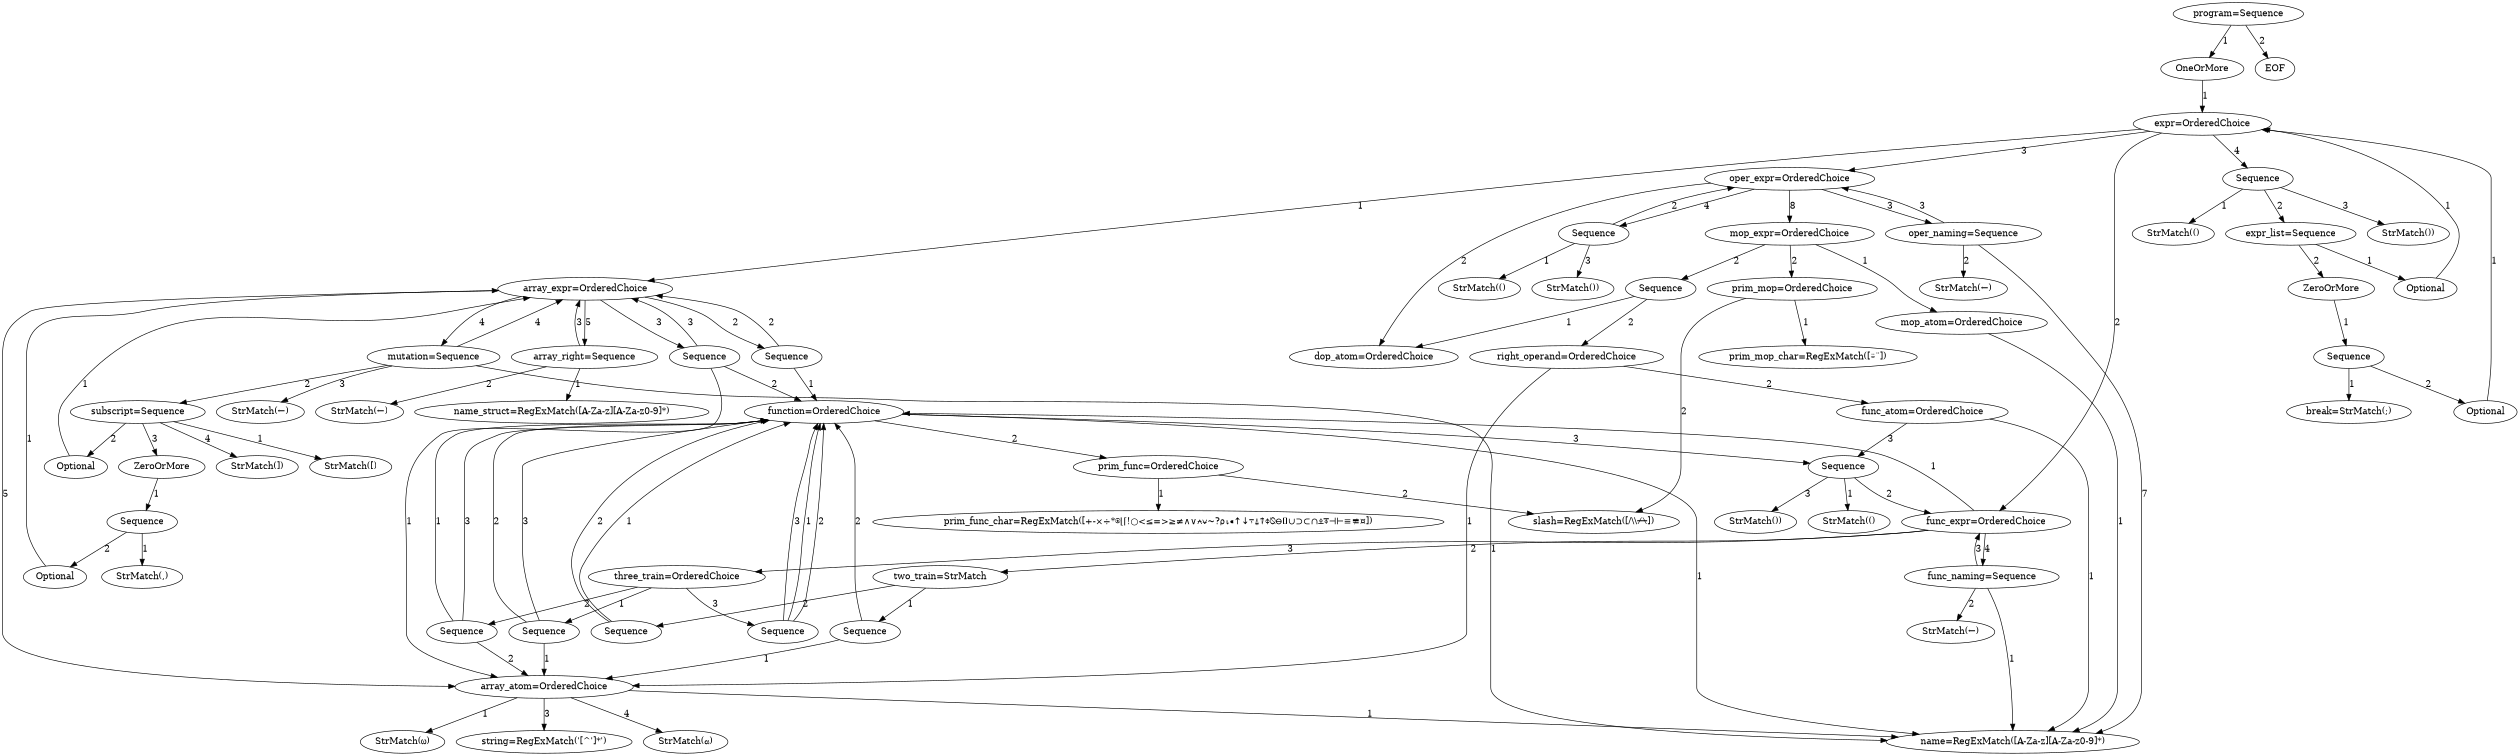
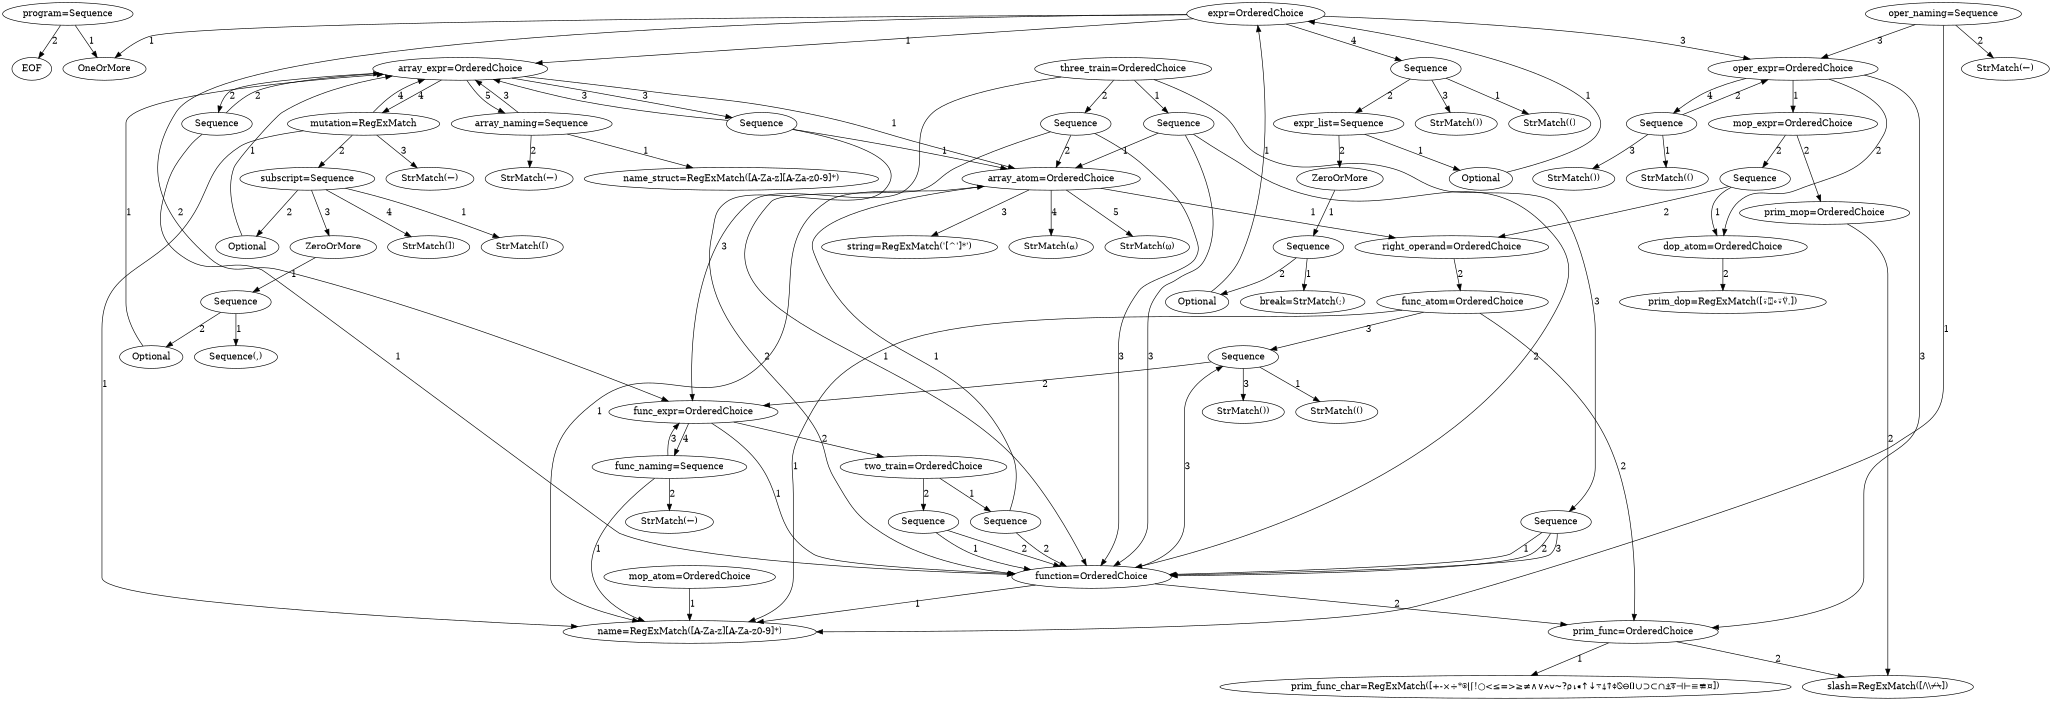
edge "OneOrMore" -> "expr=OrderedChoice": reversed
edge "oper_expr=OrderedChoice" -> "oper_naming=Sequence": now "oper_expr=OrderedChoice" -> "prim_func=OrderedChoice"
edge "oper_expr=OrderedChoice" -> "mop_expr=OrderedChoice": label "8" -> "1"
edge "mop_expr=OrderedChoice" -> "mop_atom=OrderedChoice": removed, label "1"
node "prim_dop=RegExMatch([⍤⍠∘⍣⍢.])": added
node "mutation=Sequence": label "mutation=Sequence" -> "mutation=RegExMatch"
node "array_right=Sequence": label "array_right=Sequence" -> "array_naming=Sequence"
node "prim_mop_char=RegExMatch([⍨¨])": removed
edge "func_atom=OrderedChoice" -> "prim_func=OrderedChoice": added, label "2"
edge "array_expr=OrderedChoice" -> "array_atom=OrderedChoice": label "5" -> "1"
edge "oper_naming=Sequence" -> "name=RegExMatch([A-Za-z][A-Za-z0-9]*)": label "7" -> "1"
edge "func_expr=OrderedChoice" -> "three_train=OrderedChoice": reversed
node "StrMatch(,)": label "StrMatch(,)" -> "Sequence(,)"
node "two_train=StrMatch": label "two_train=StrMatch" -> "two_train=OrderedChoice"
edge "right_operand=OrderedChoice" -> "array_atom=OrderedChoice": reversed
edge "array_atom=OrderedChoice" -> "StrMatch(⍵)": label "1" -> "5"
